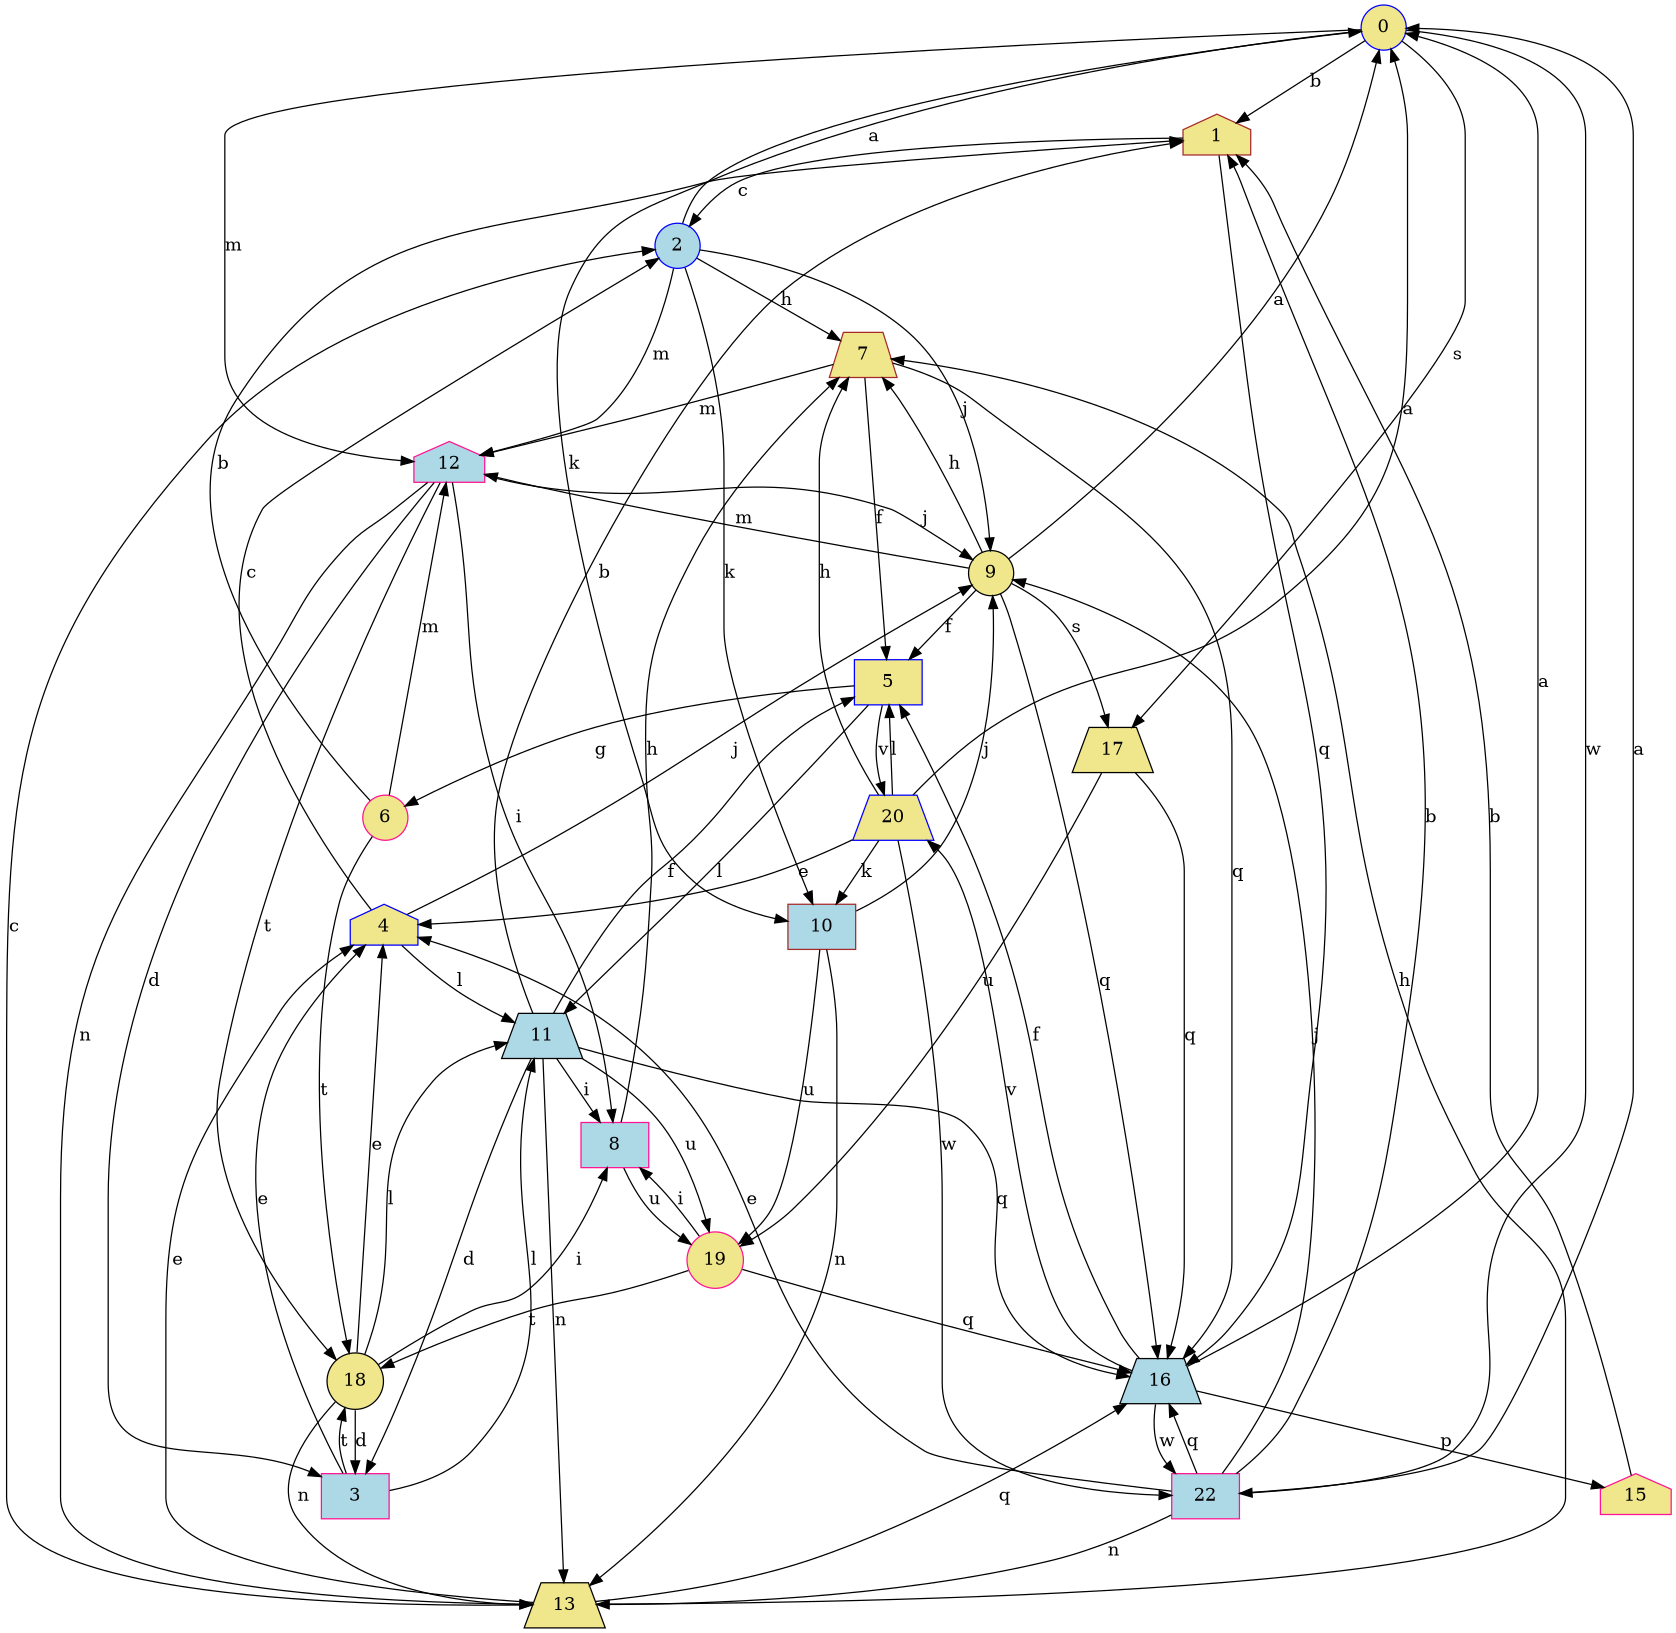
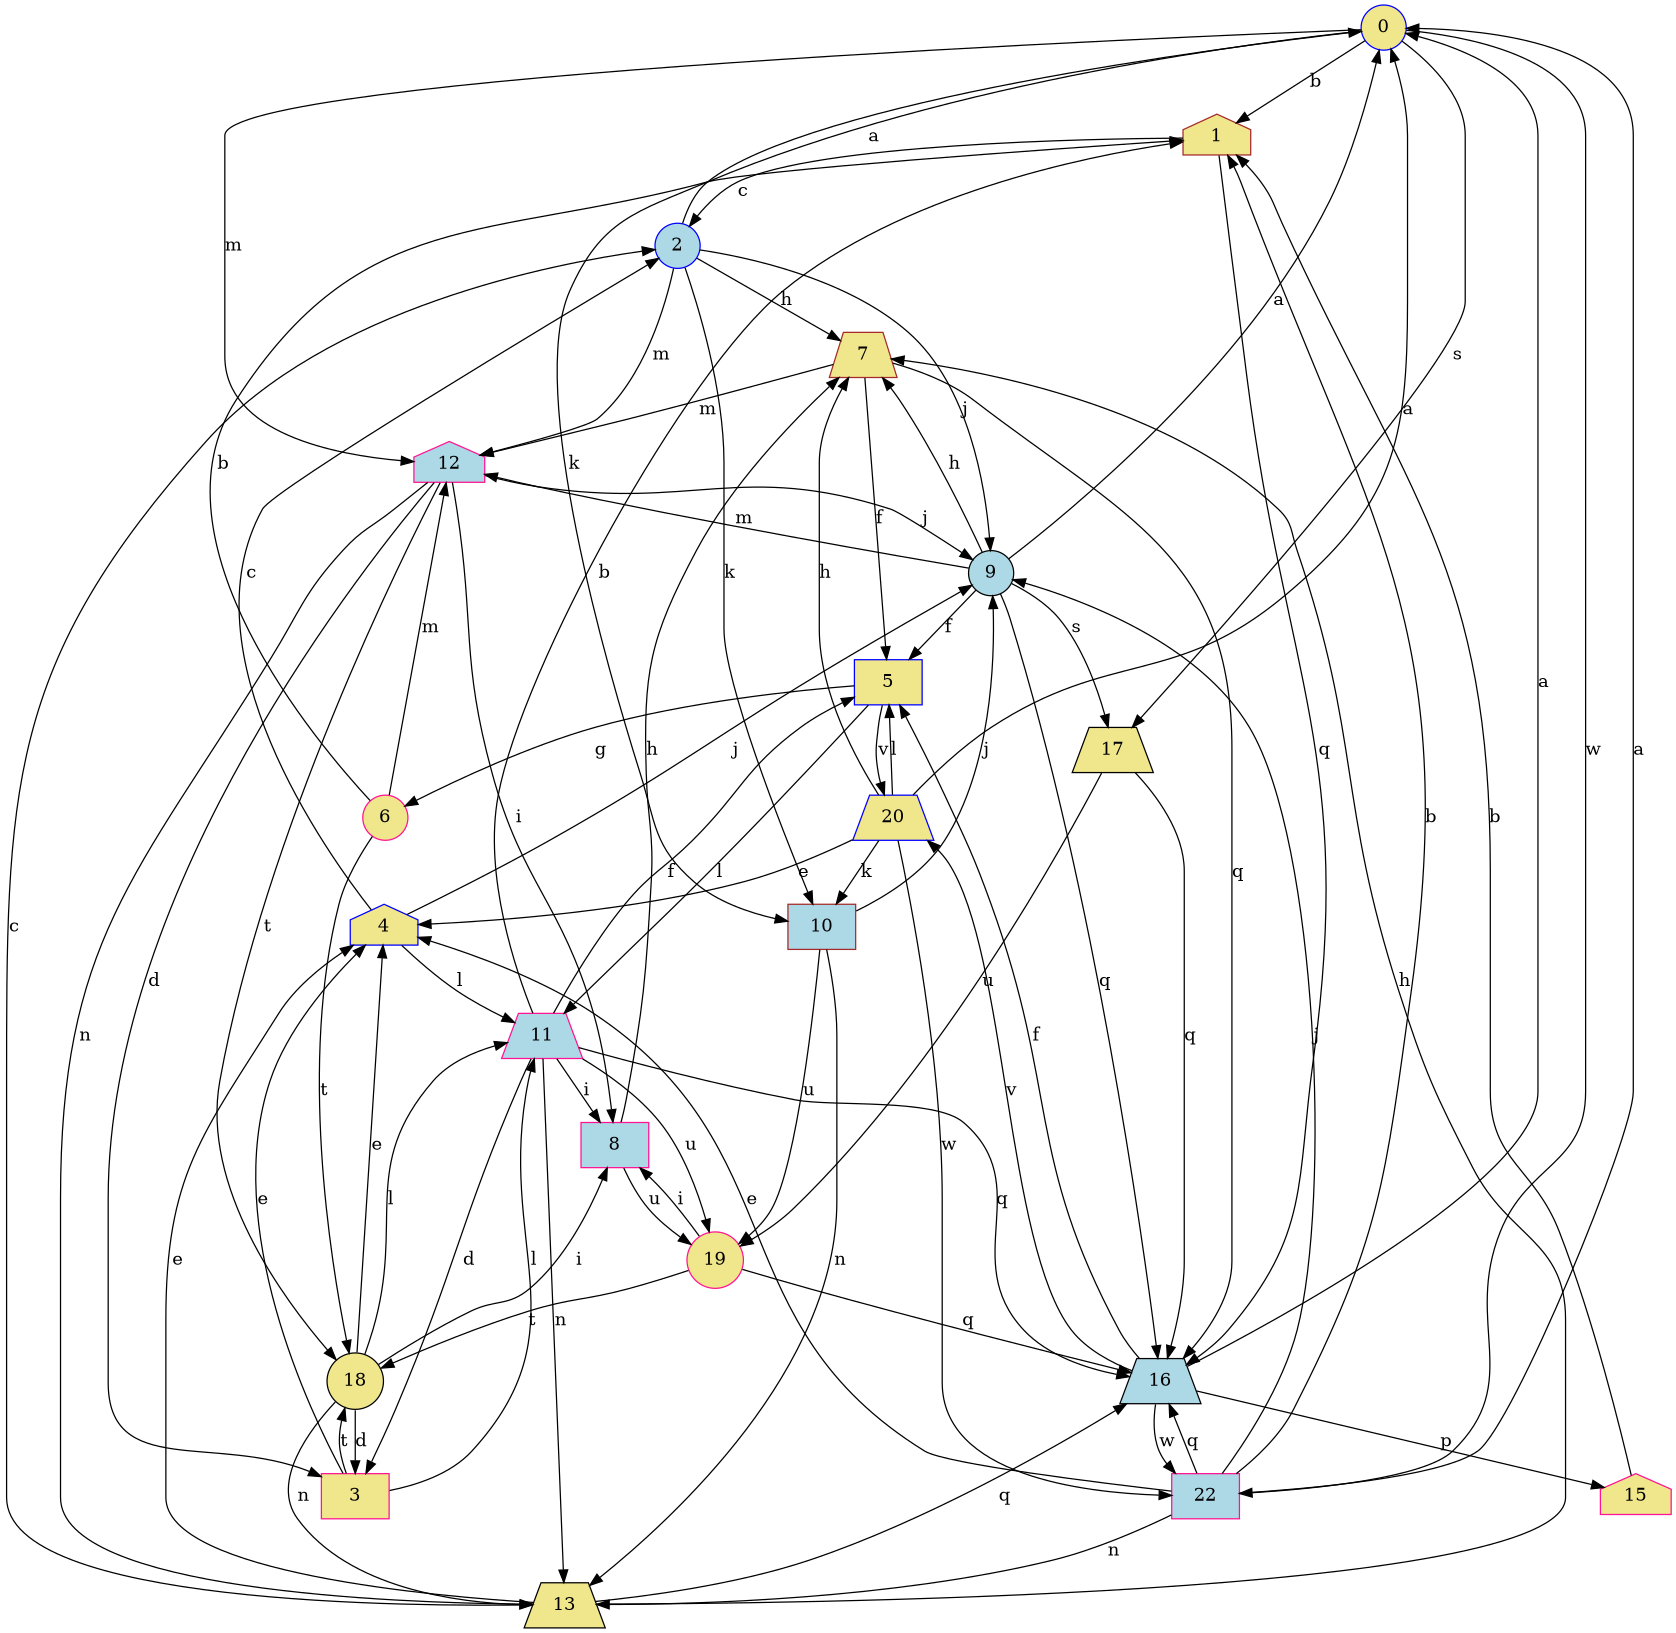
node "9": fillcolor khaki -> lightblue
node "11": color black -> deeppink
node "3": fillcolor lightblue -> khaki
